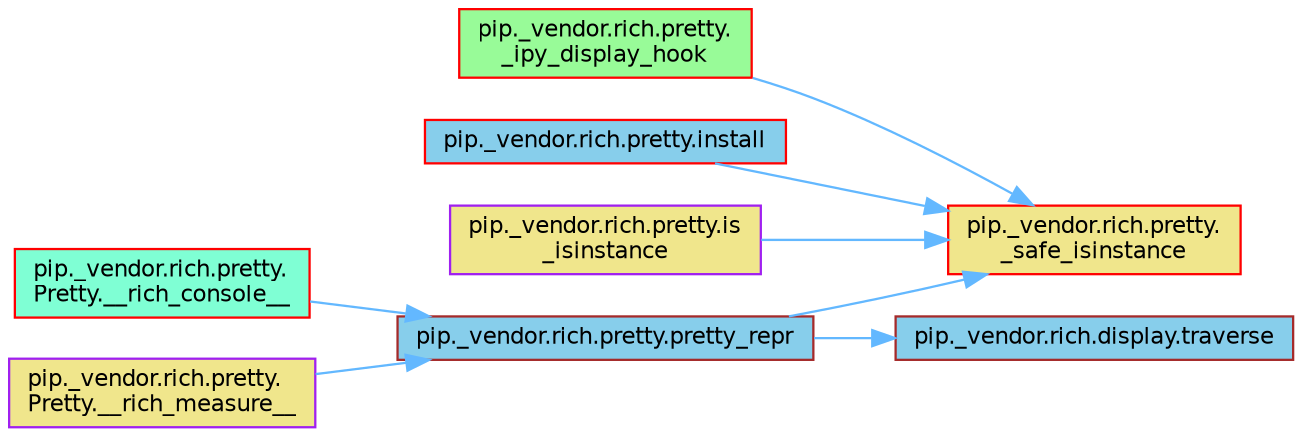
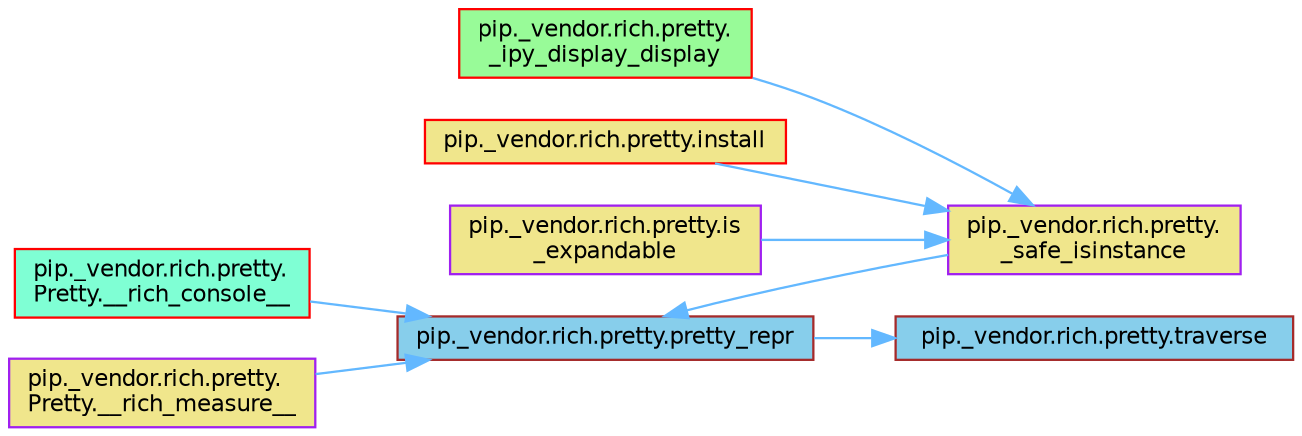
node "pip._vendor.rich.pretty. _ipy_display_hook": label "pip._vendor.rich.pretty. _ipy_display_hook" -> "pip._vendor.rich.pretty. _ipy_display_display"
node "pip._vendor.rich.pretty.install": fillcolor skyblue -> khaki
node "pip._vendor.rich.pretty.is _isinstance": label "pip._vendor.rich.pretty.is _isinstance" -> "pip._vendor.rich.pretty.is _expandable"
node "pip._vendor.rich.pretty. _safe_isinstance": color red -> purple
edge "pip._vendor.rich.pretty.pretty_repr" -> "pip._vendor.rich.pretty. _safe_isinstance": reversed
node "pip._vendor.rich.display.traverse": label "pip._vendor.rich.display.traverse" -> "pip._vendor.rich.pretty.traverse"
